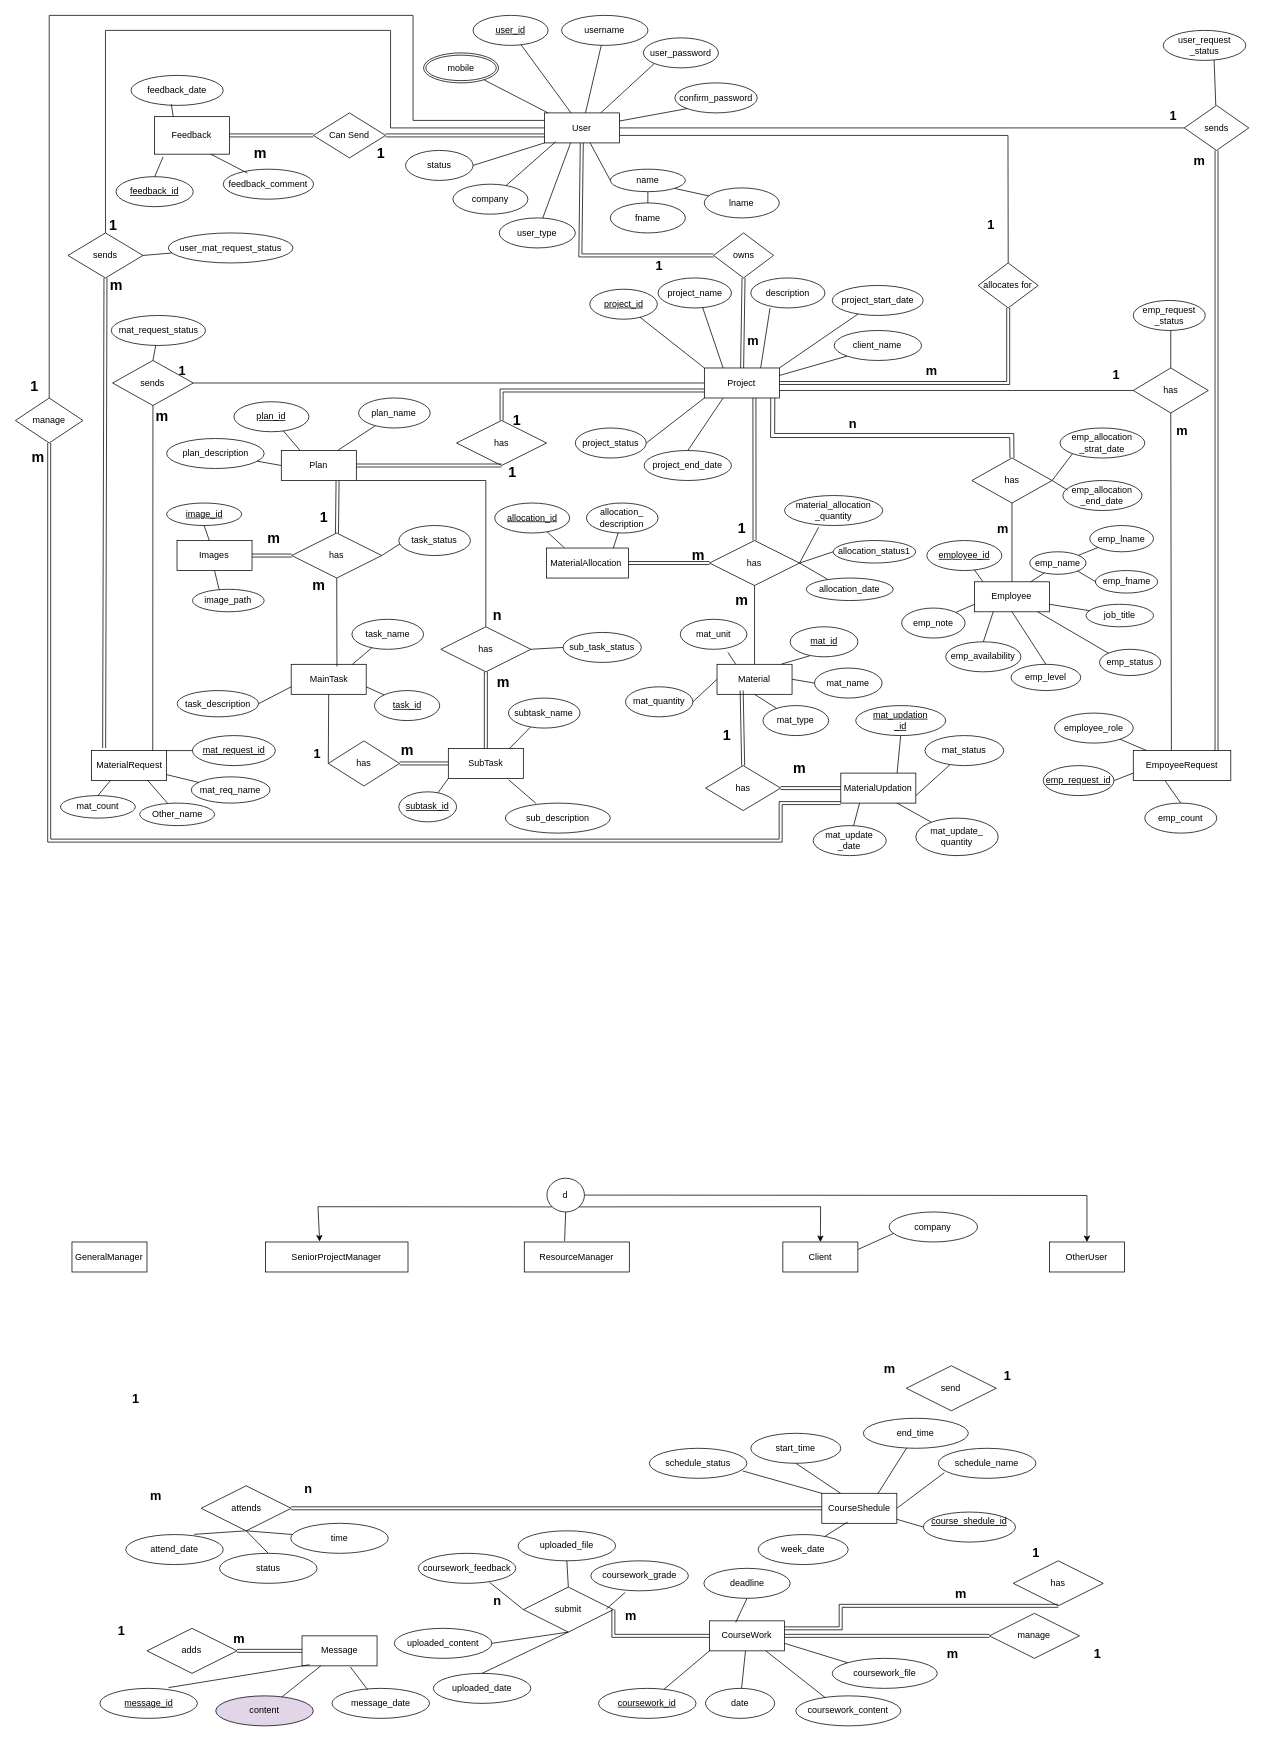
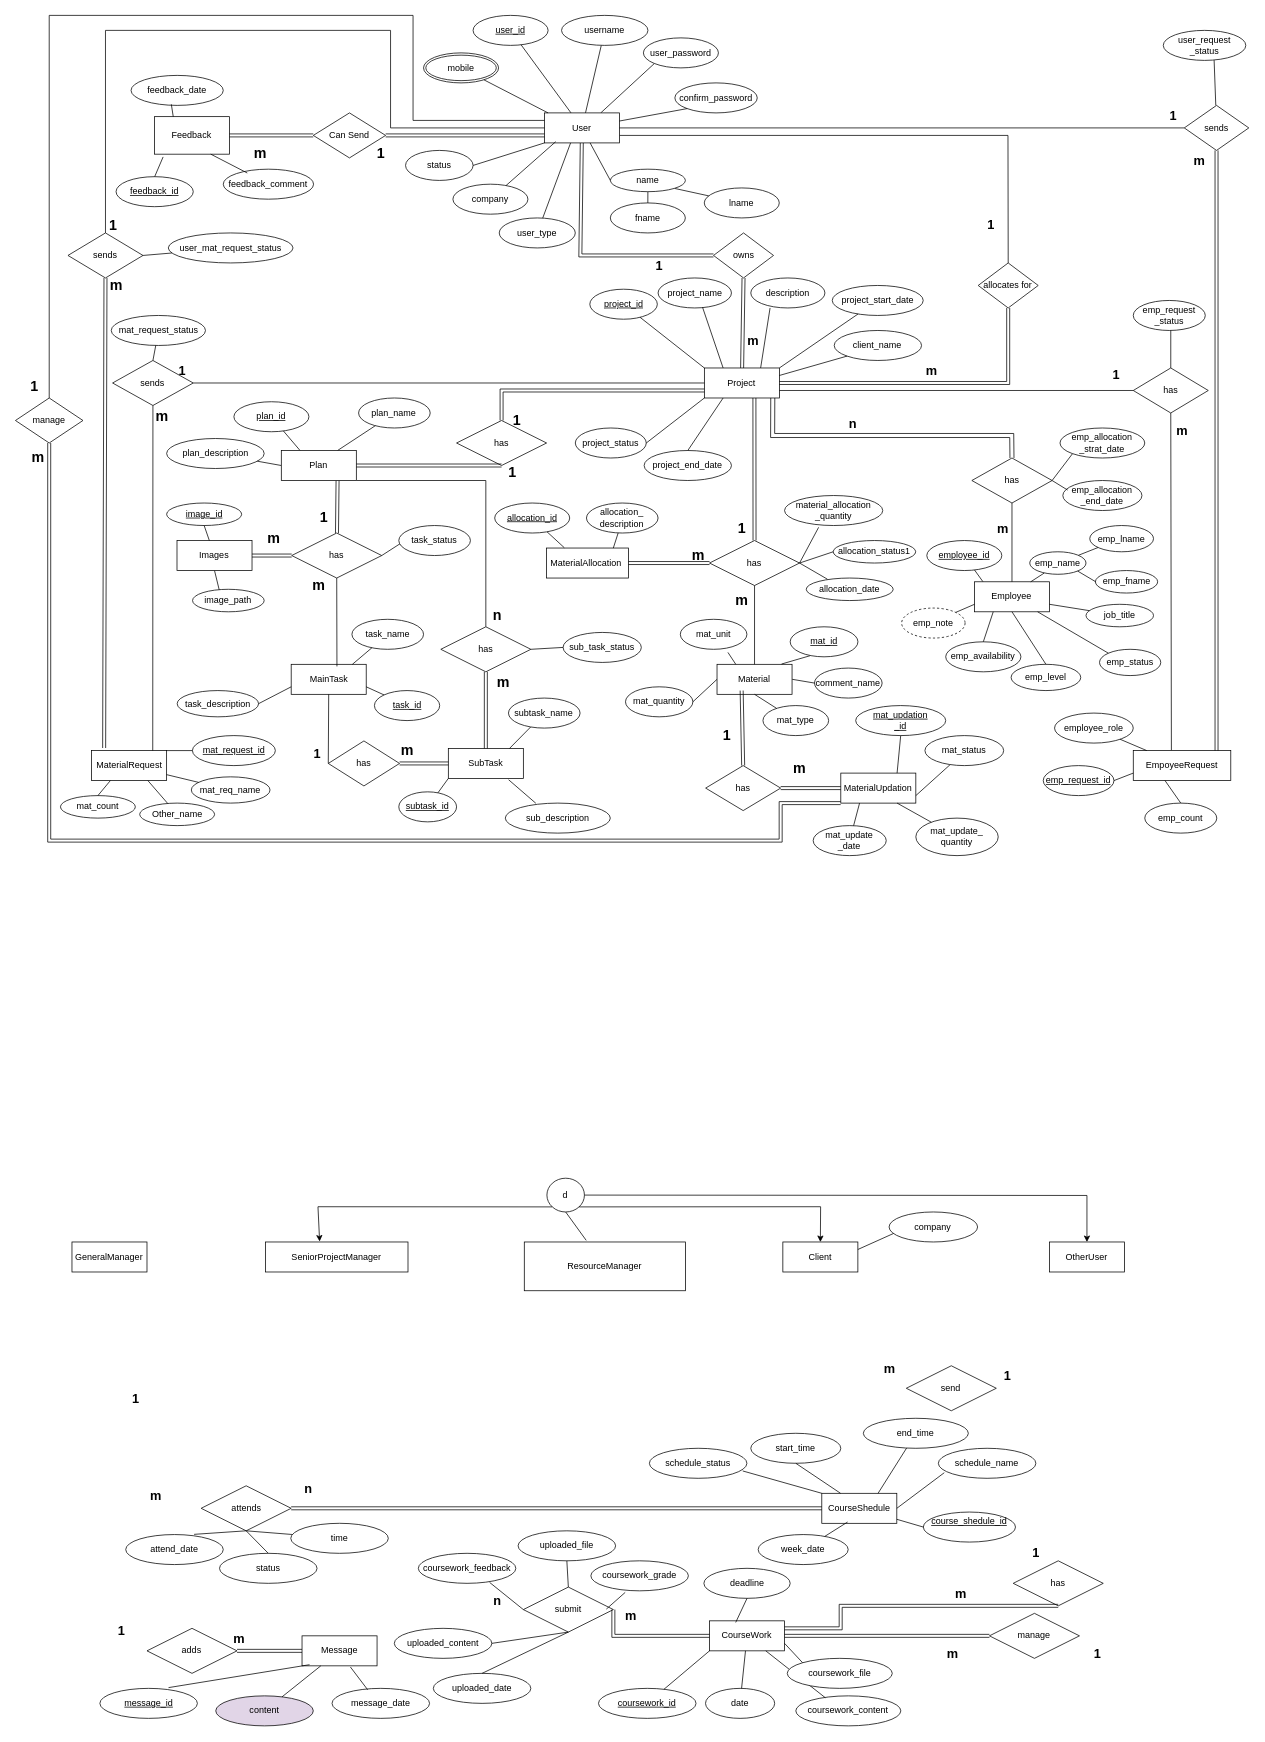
node "emp_note": style solid -> dashed
node "mat_name": label "mat_name" -> "comment_name"
node "ResourceManager": size 105x30 -> 161x49
node "coursework_file": moved (884, 1673) -> (839, 1673)
